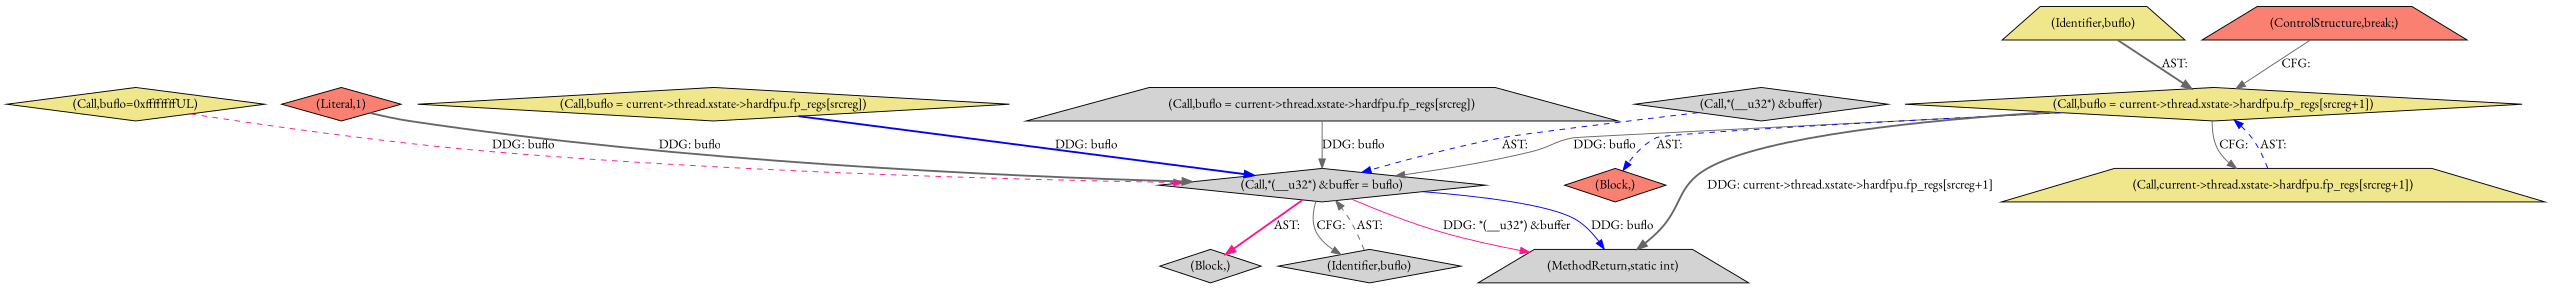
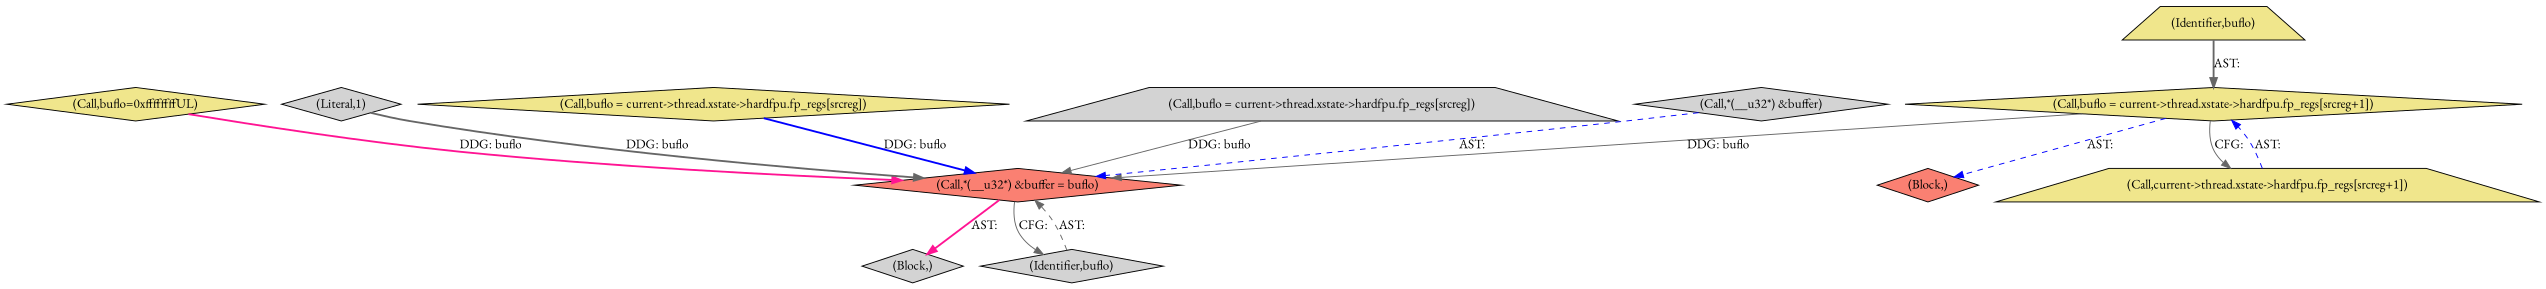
node "(ControlStructure,break;)": removed
node "(Literal,1)": fillcolor salmon -> lightgrey
edge "(Call,buflo=0xffffffffUL)" -> "(Call,*(__u32*) &buffer = buflo)": style dashed -> bold
node "(Call,*(__u32*) &buffer = buflo)": fillcolor lightgrey -> salmon
node "(MethodReturn,static int)": removed
